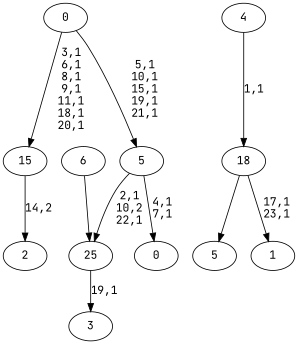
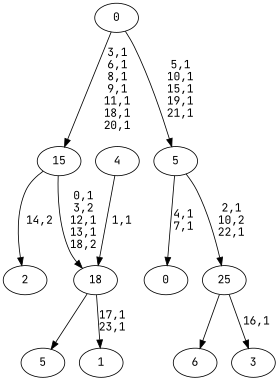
edge "6" -> "25": reversed
edge "15" -> "18": added, label "0,1 3,2 12,1 13,1 18,2"
edge "25" -> "3": label "19,1" -> "16,1"
